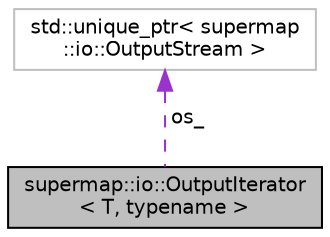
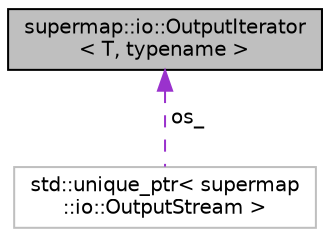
edge "supermap::io::OutputIterator < T, typename >" -> "std::unique_ptr< supermap ::io::OutputStream >": reversed
